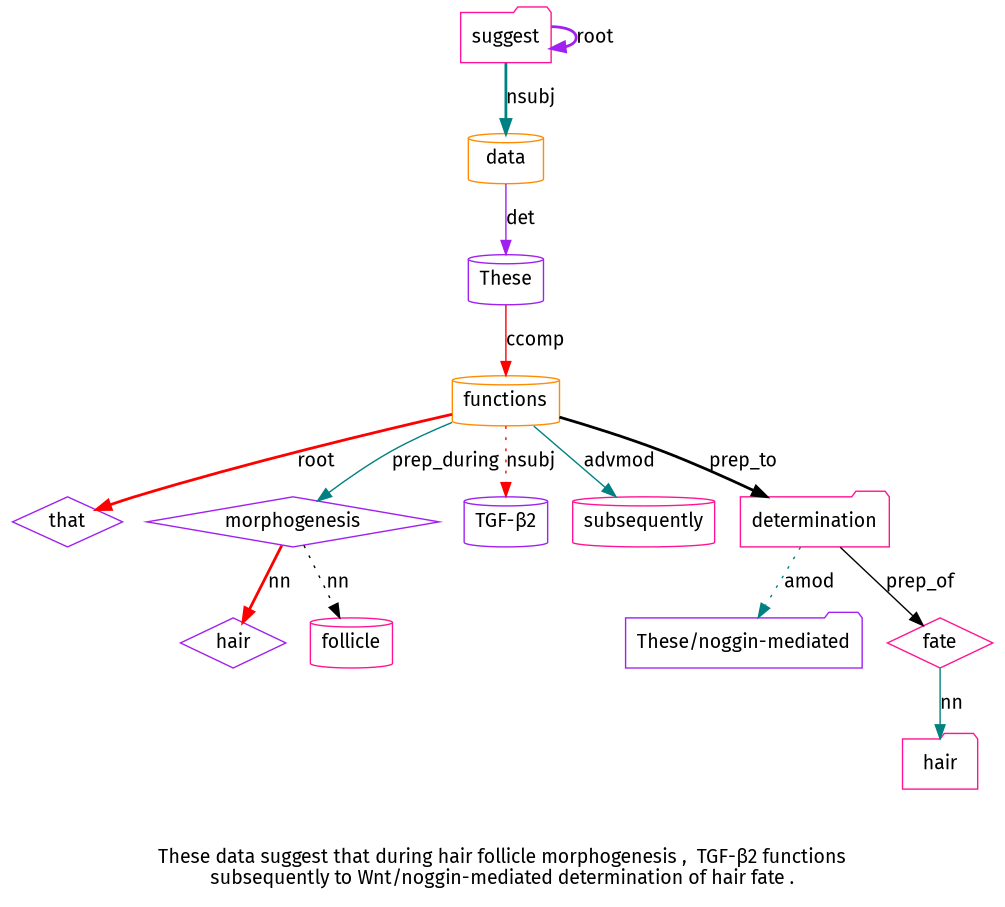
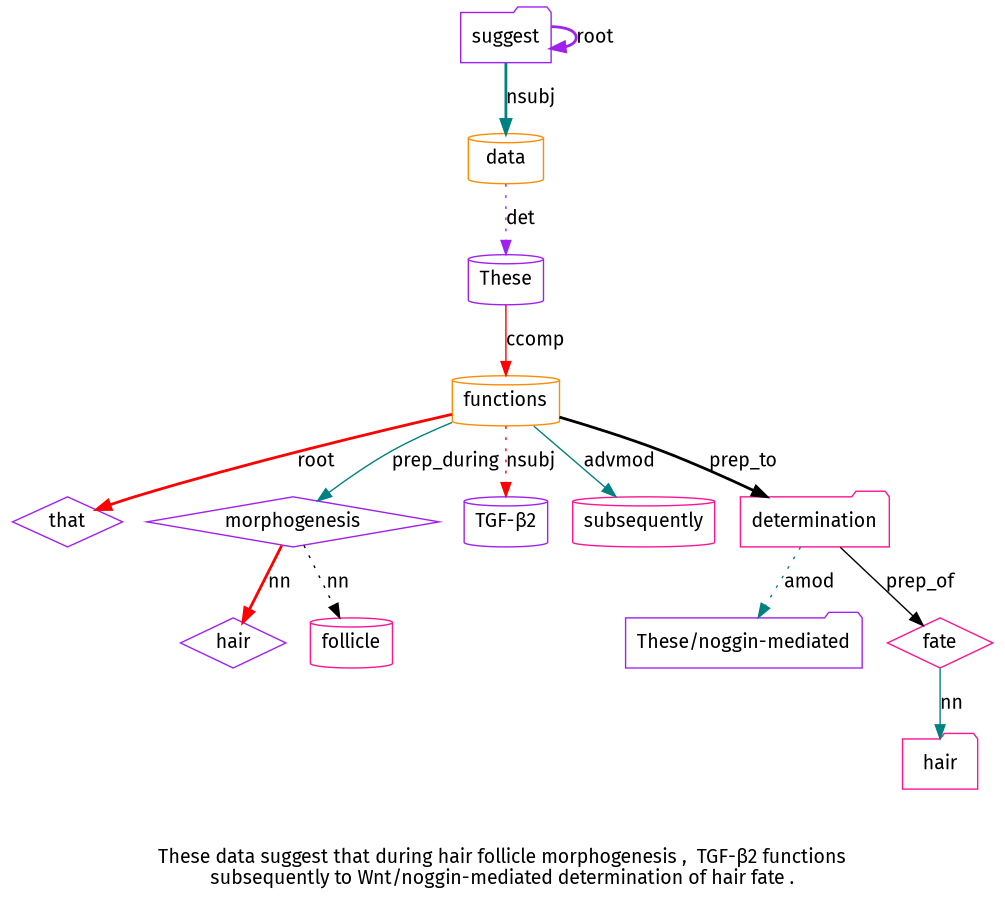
node "suggest": color deeppink -> purple
edge "data" -> "These": style solid -> dotted
